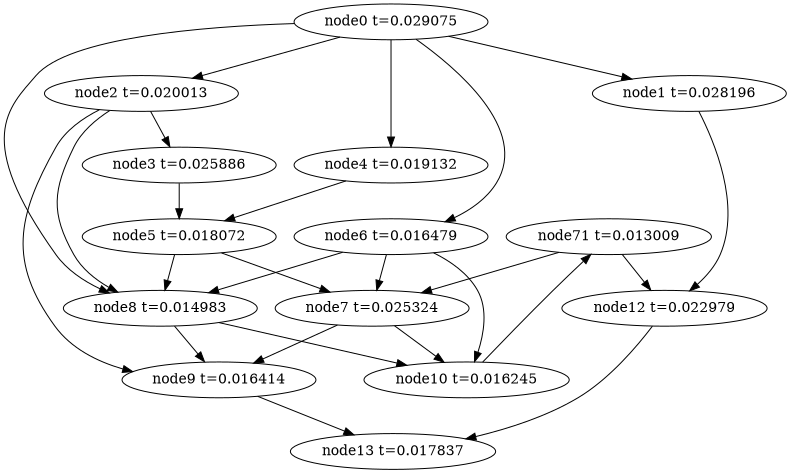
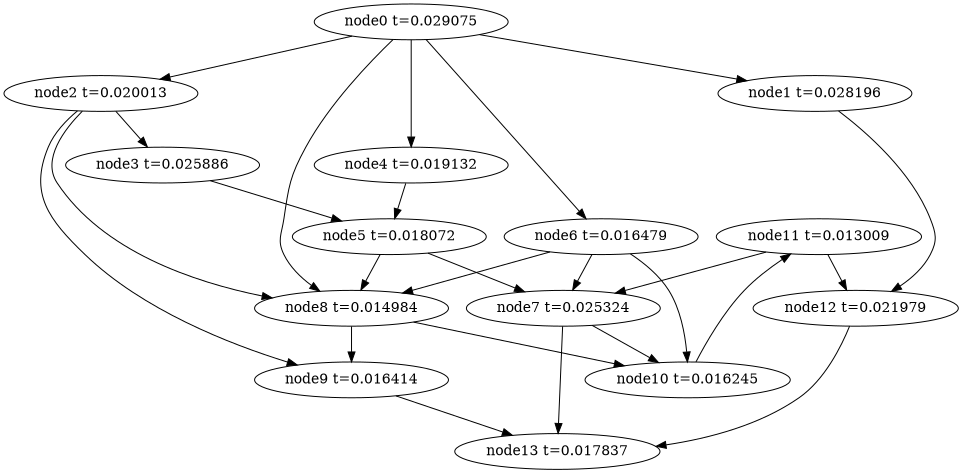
node "node71 t=0.013009": label "node71 t=0.013009" -> "node11 t=0.013009"
node "node8 t=0.014983": label "node8 t=0.014983" -> "node8 t=0.014984"
node "node12 t=0.022979": label "node12 t=0.022979" -> "node12 t=0.021979"
edge "node7 t=0.025324" -> "node9 t=0.016414": now "node7 t=0.025324" -> "node13 t=0.017837"
